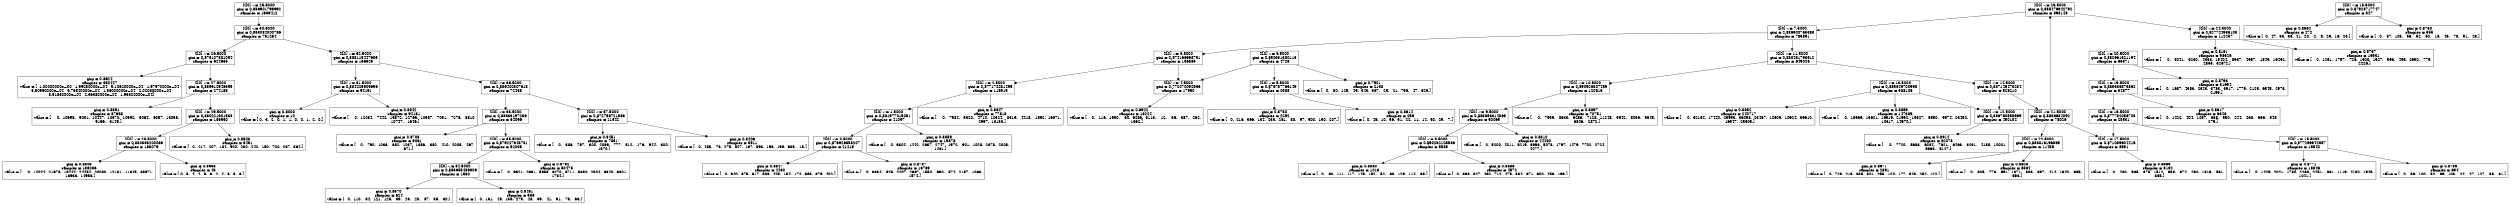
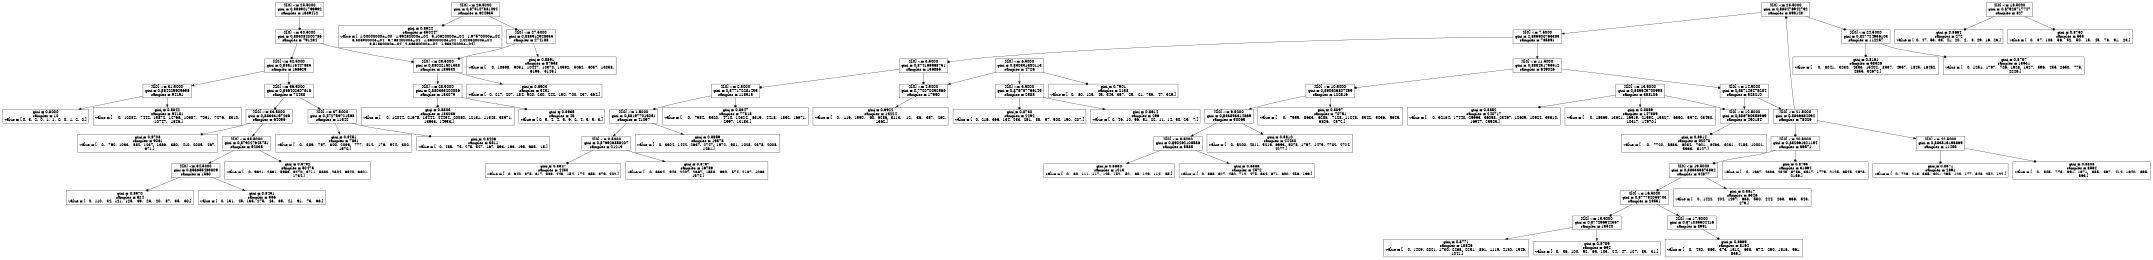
edge "X[0] <= 30.5000 gini = 0.883084000786 samples = 791264" -> "X[0] <= 26.5000 gini = 0.875107881094 samples = 624635": now "X[0] <= 30.5000 gini = 0.883084000786 samples = 791264" -> "X[0] <= 29.5000 gini = 0.880221601538 samples = 186530"
edge "X[0] <= 21.5000 gini = 0.8836684092 samples = 78026" -> "X[0] <= 17.5000 gini = 0.871089604416 samples = 8991": now "X[0] <= 21.5000 gini = 0.8836684092 samples = 78026" -> "X[0] <= 20.5000 gini = 0.882661321194 samples = 66571"
edge "X[0] <= 16.5000 gini = 0.877782056703 samples = 28531" -> "X[0] <= 15.5000 gini = 0.877296944357 samples = 19540": arrowhead normal -> dot
